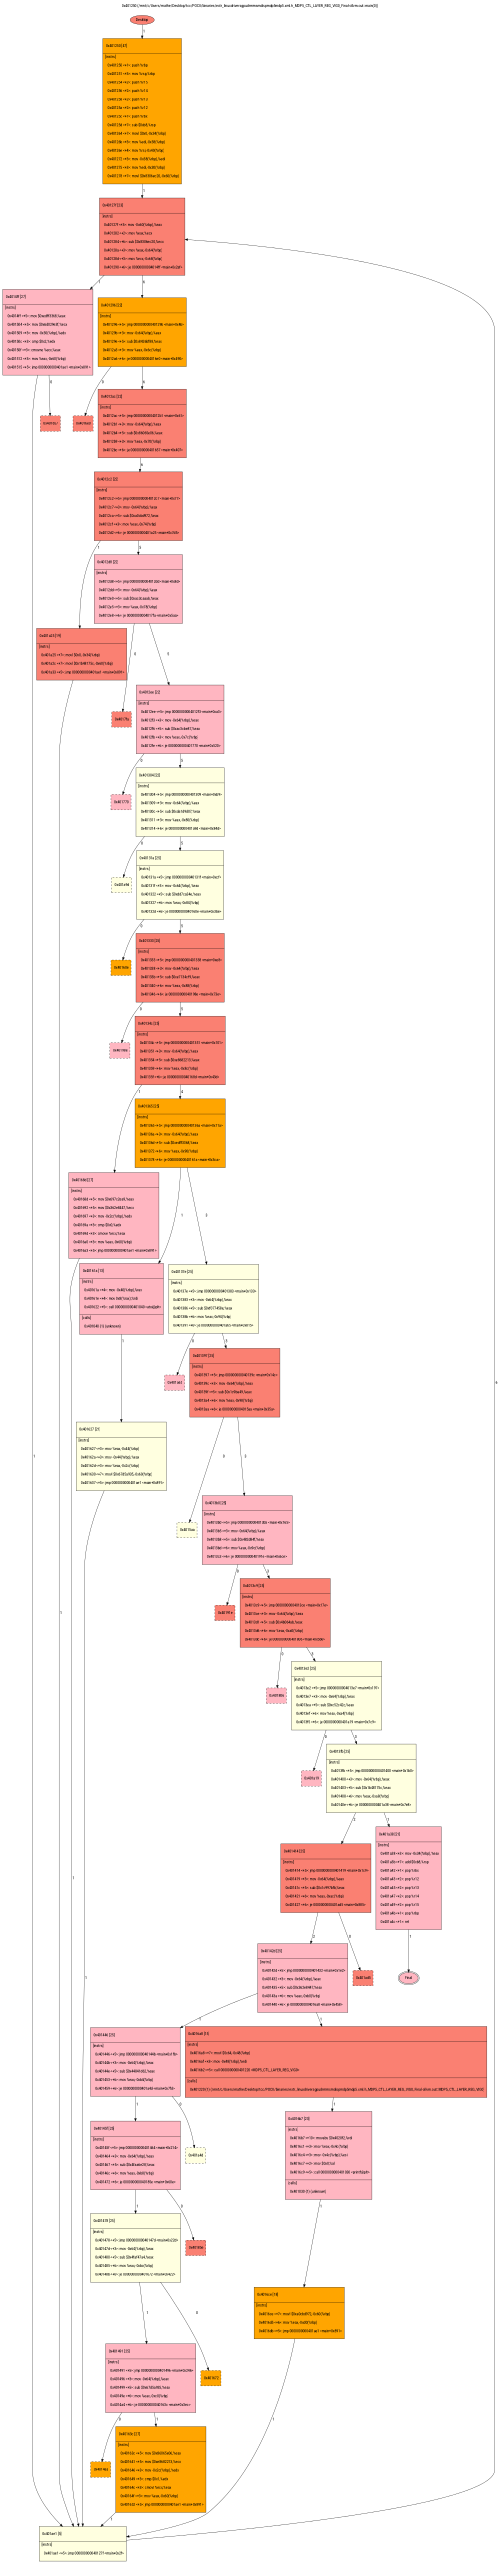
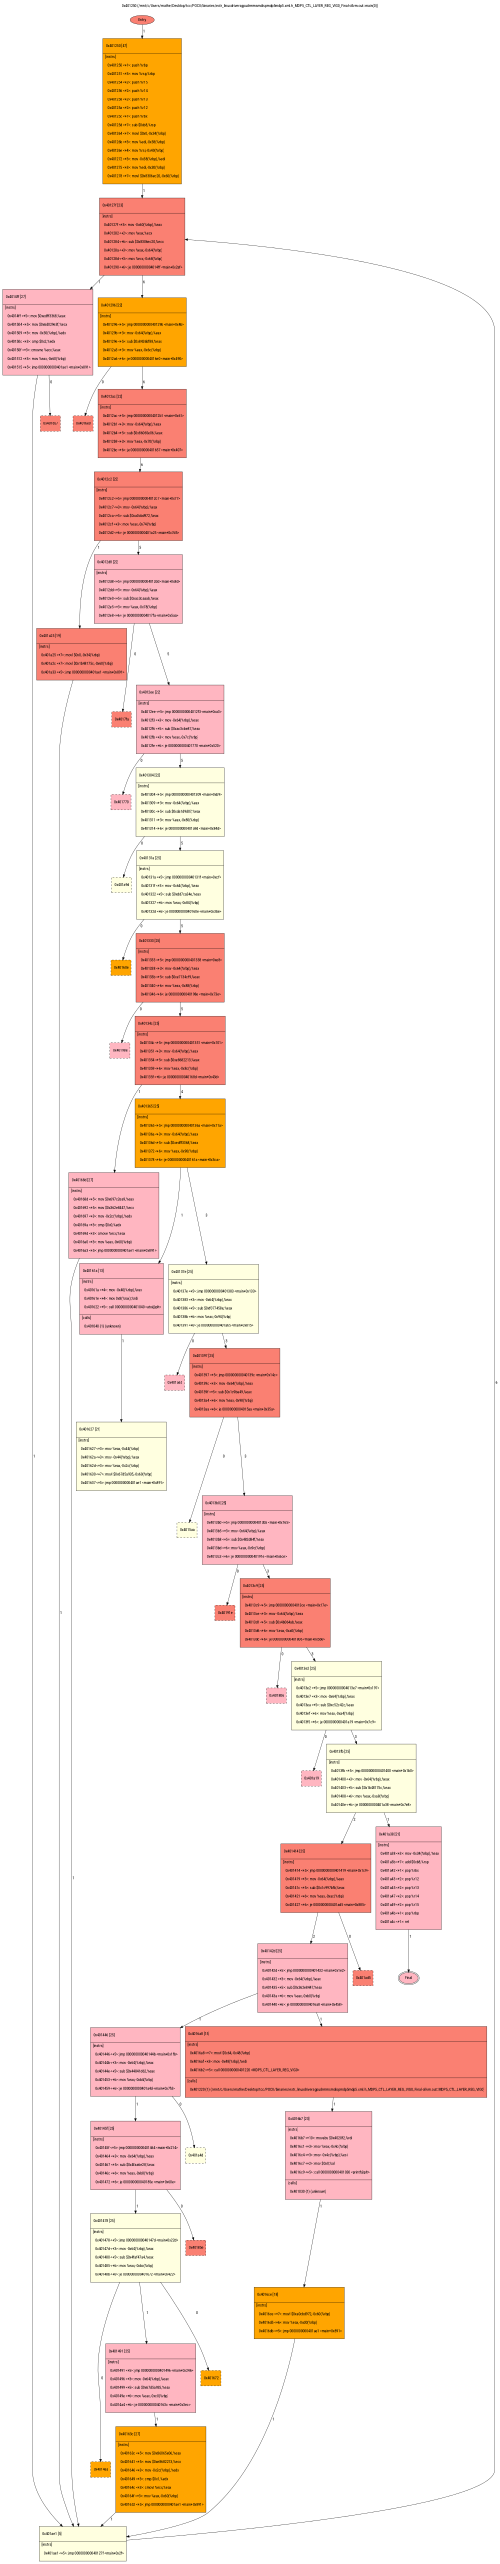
node "Desktop": label "Desktop" -> "Entry"
edge "0x401627 [21]" -> "0x401ae1 [5]": removed, label "1"
edge "0x401491 [25]" -> "0x4014aa": now "0x401478 [25]" -> "0x4014aa"
